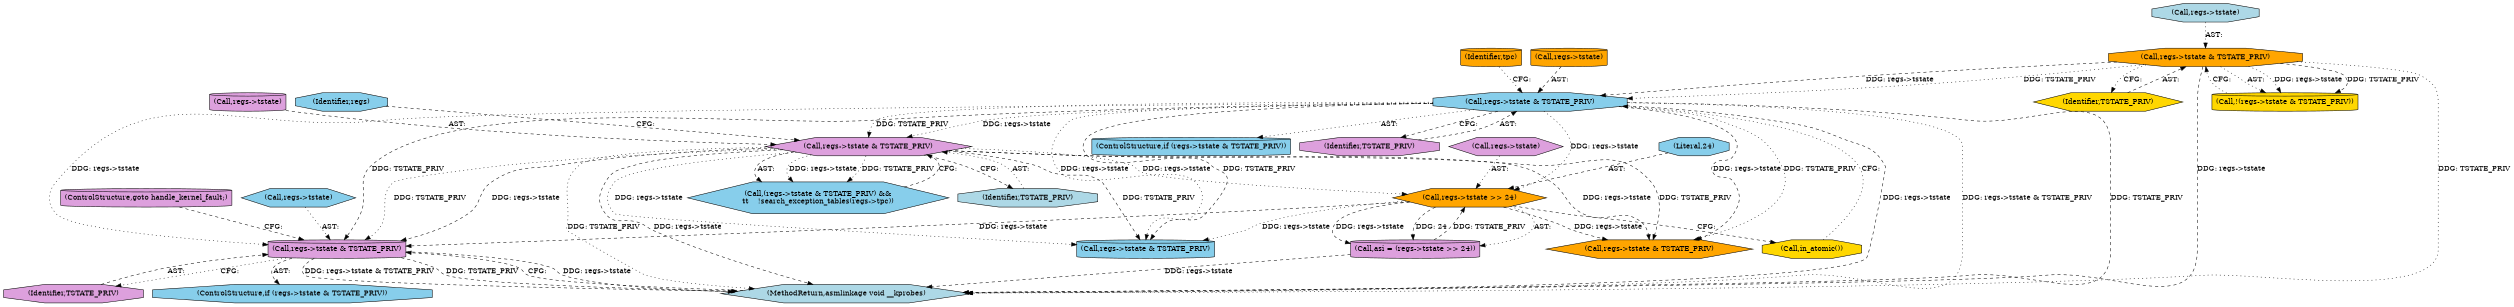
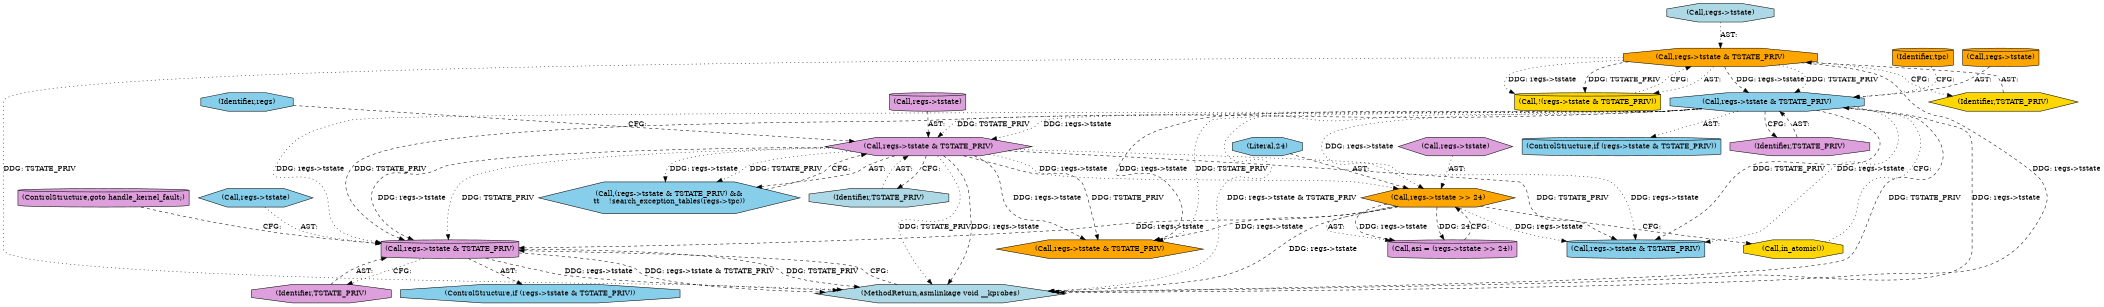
edge "(Call,asi = (regs->tstate >> 24))" -> "(Call,regs->tstate >> 24)": label "DDG: TSTATE_PRIV" -> "CFG: "
edge "(Call,asi = (regs->tstate >> 24))" -> "(MethodReturn,asmlinkage void __kprobes)": now "(Call,regs->tstate >> 24)" -> "(MethodReturn,asmlinkage void __kprobes)"
